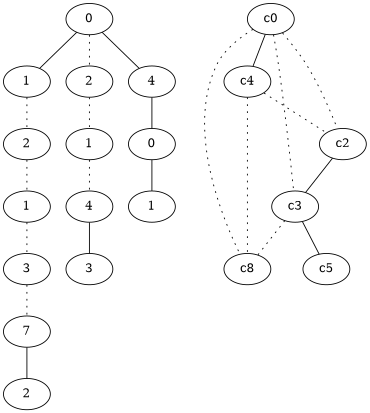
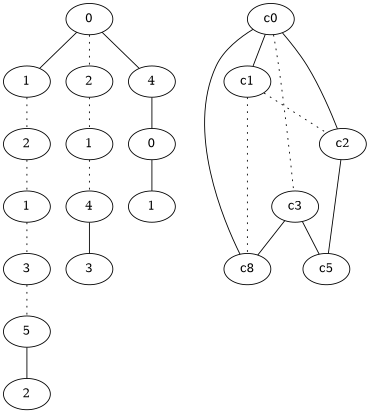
edge "c0" -- "c2": style dotted -> solid
node "c4": label "c4" -> "c1"
edge "c0" -- "c8": style dotted -> solid
edge "c2" -- "c3": now "c2" -- "c5"
edge "c3" -- "c8": style dotted -> solid
node "7": label "7" -> "5"
